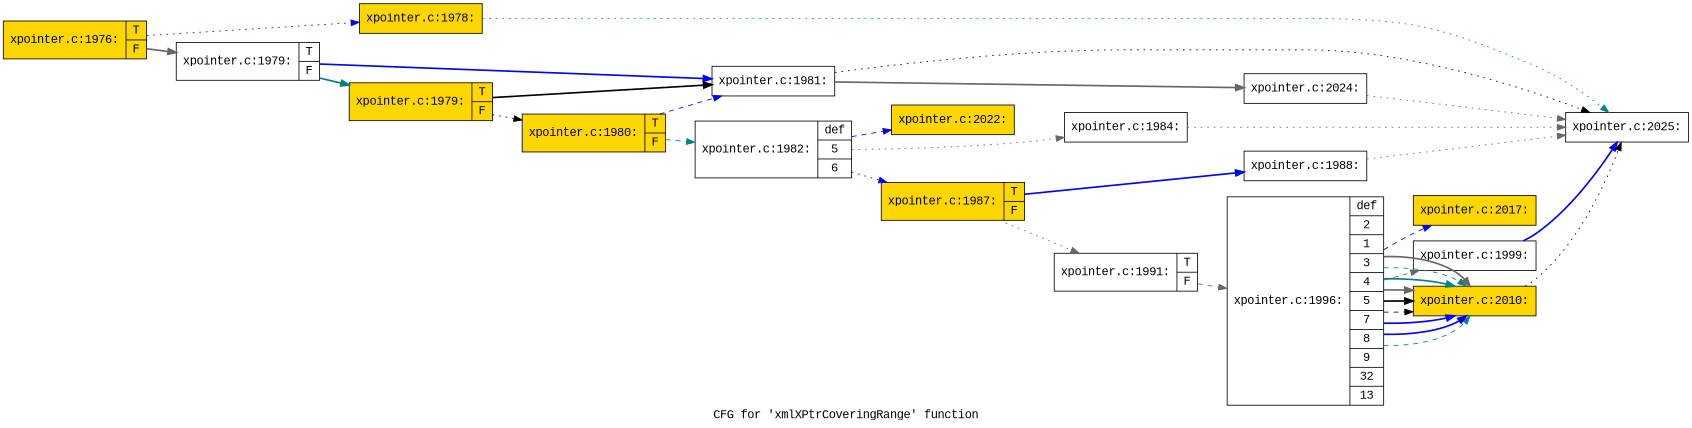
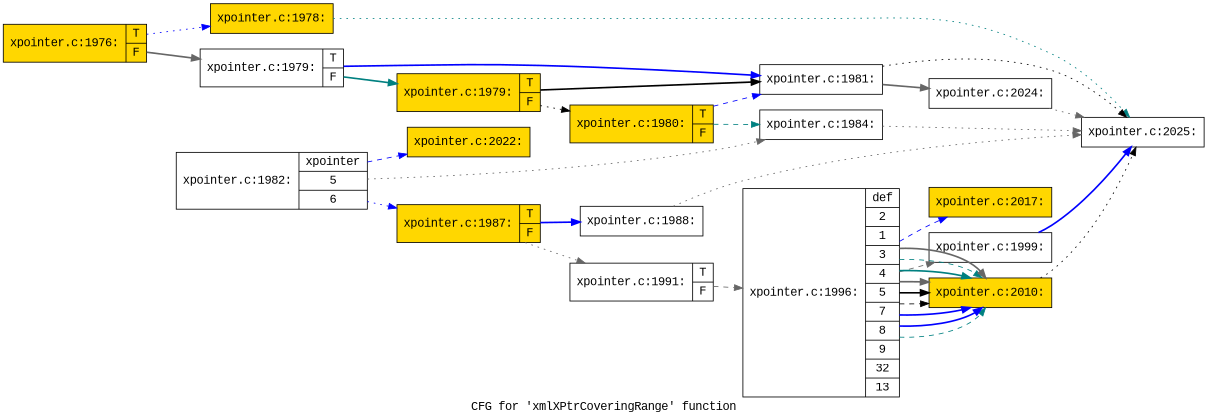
node "xpointer.c:1982:": text "def" -> "xpointer"
edge "xpointer.c:1980:" -> "xpointer.c:1982:": now "xpointer.c:1980:" -> "xpointer.c:1984:"
